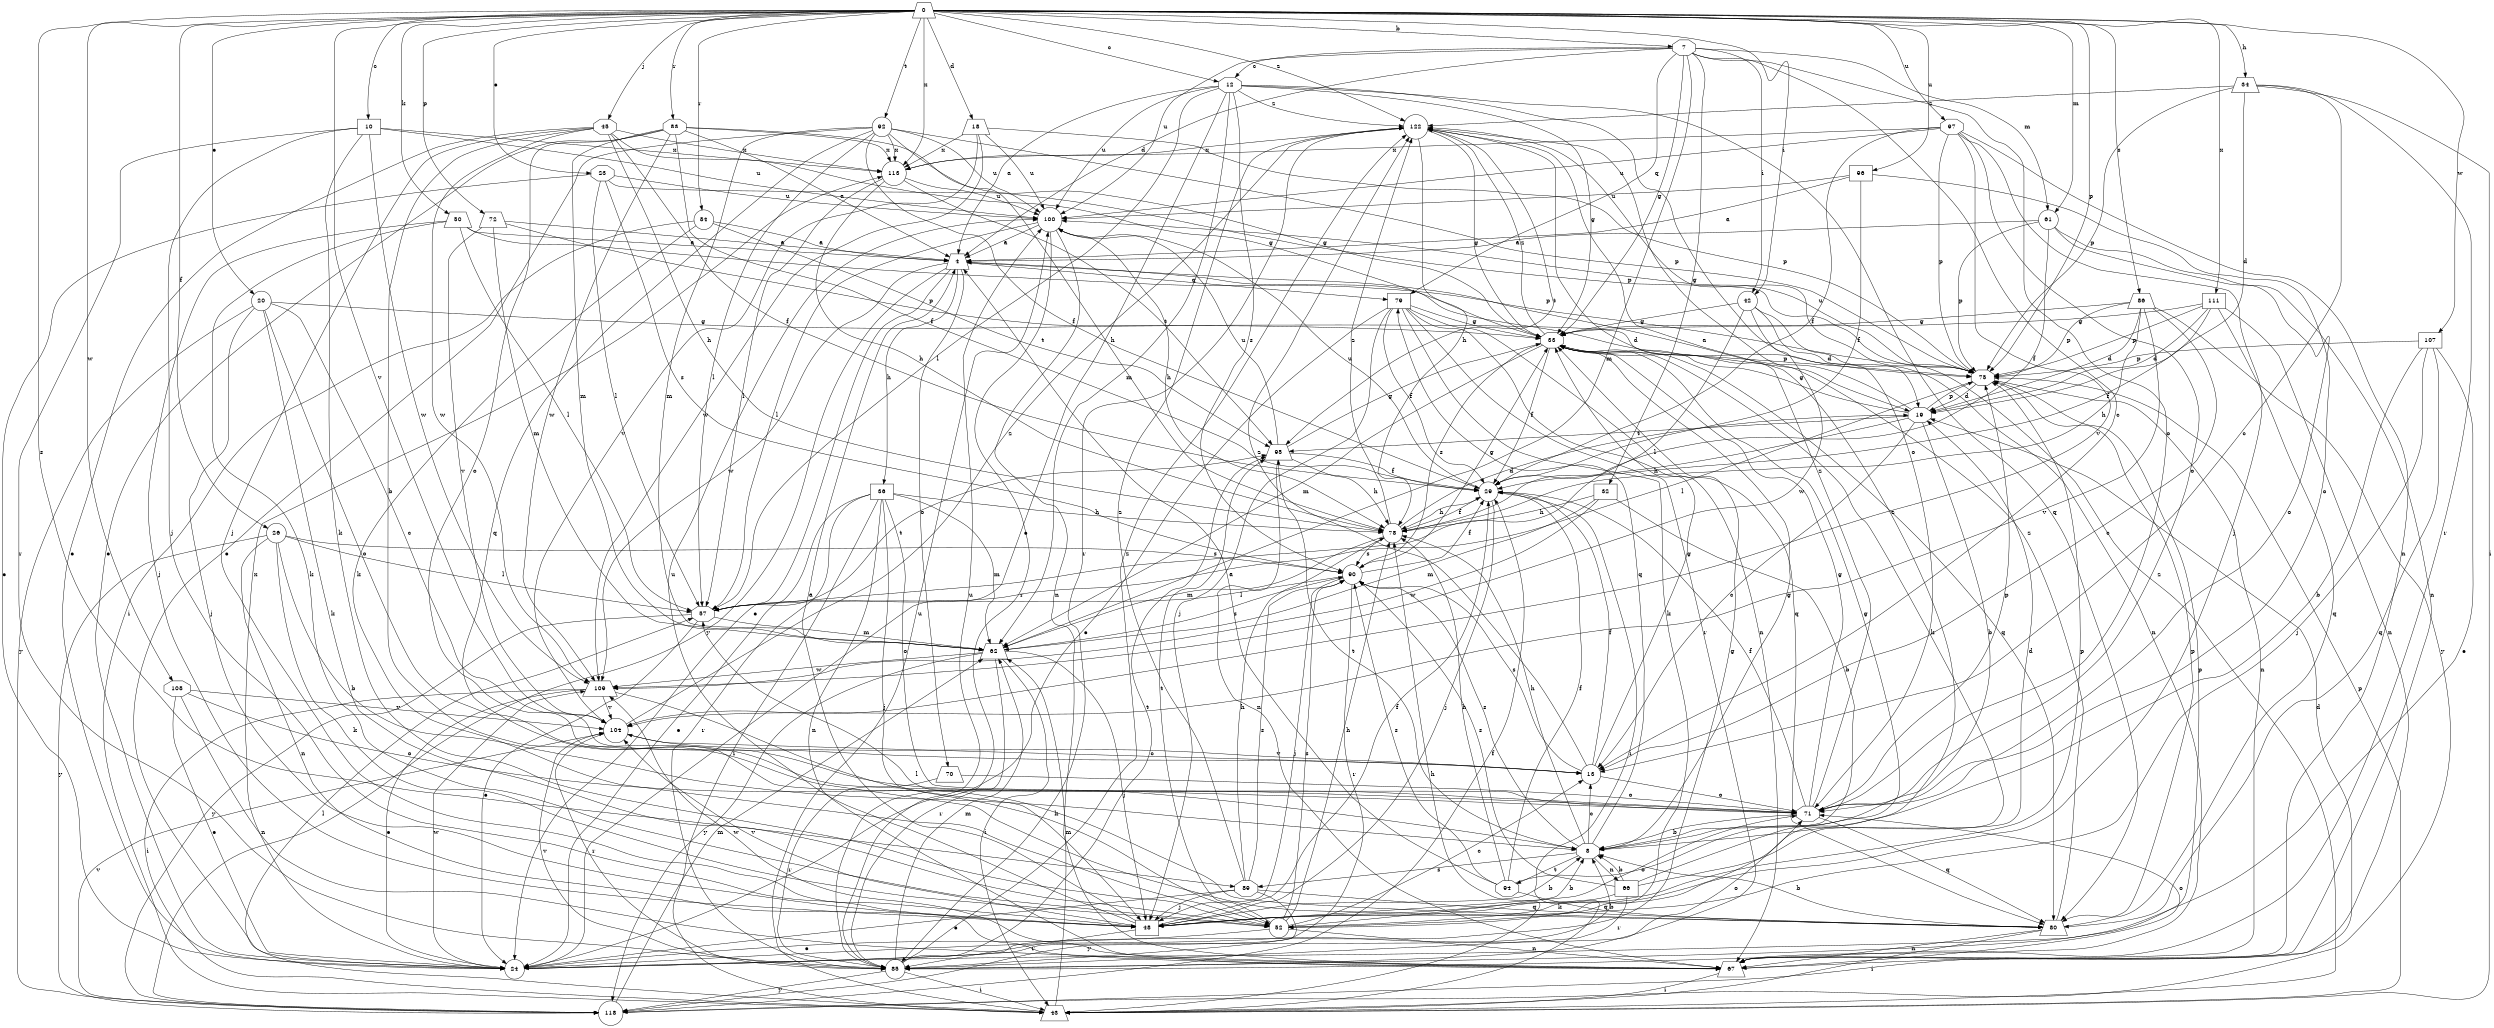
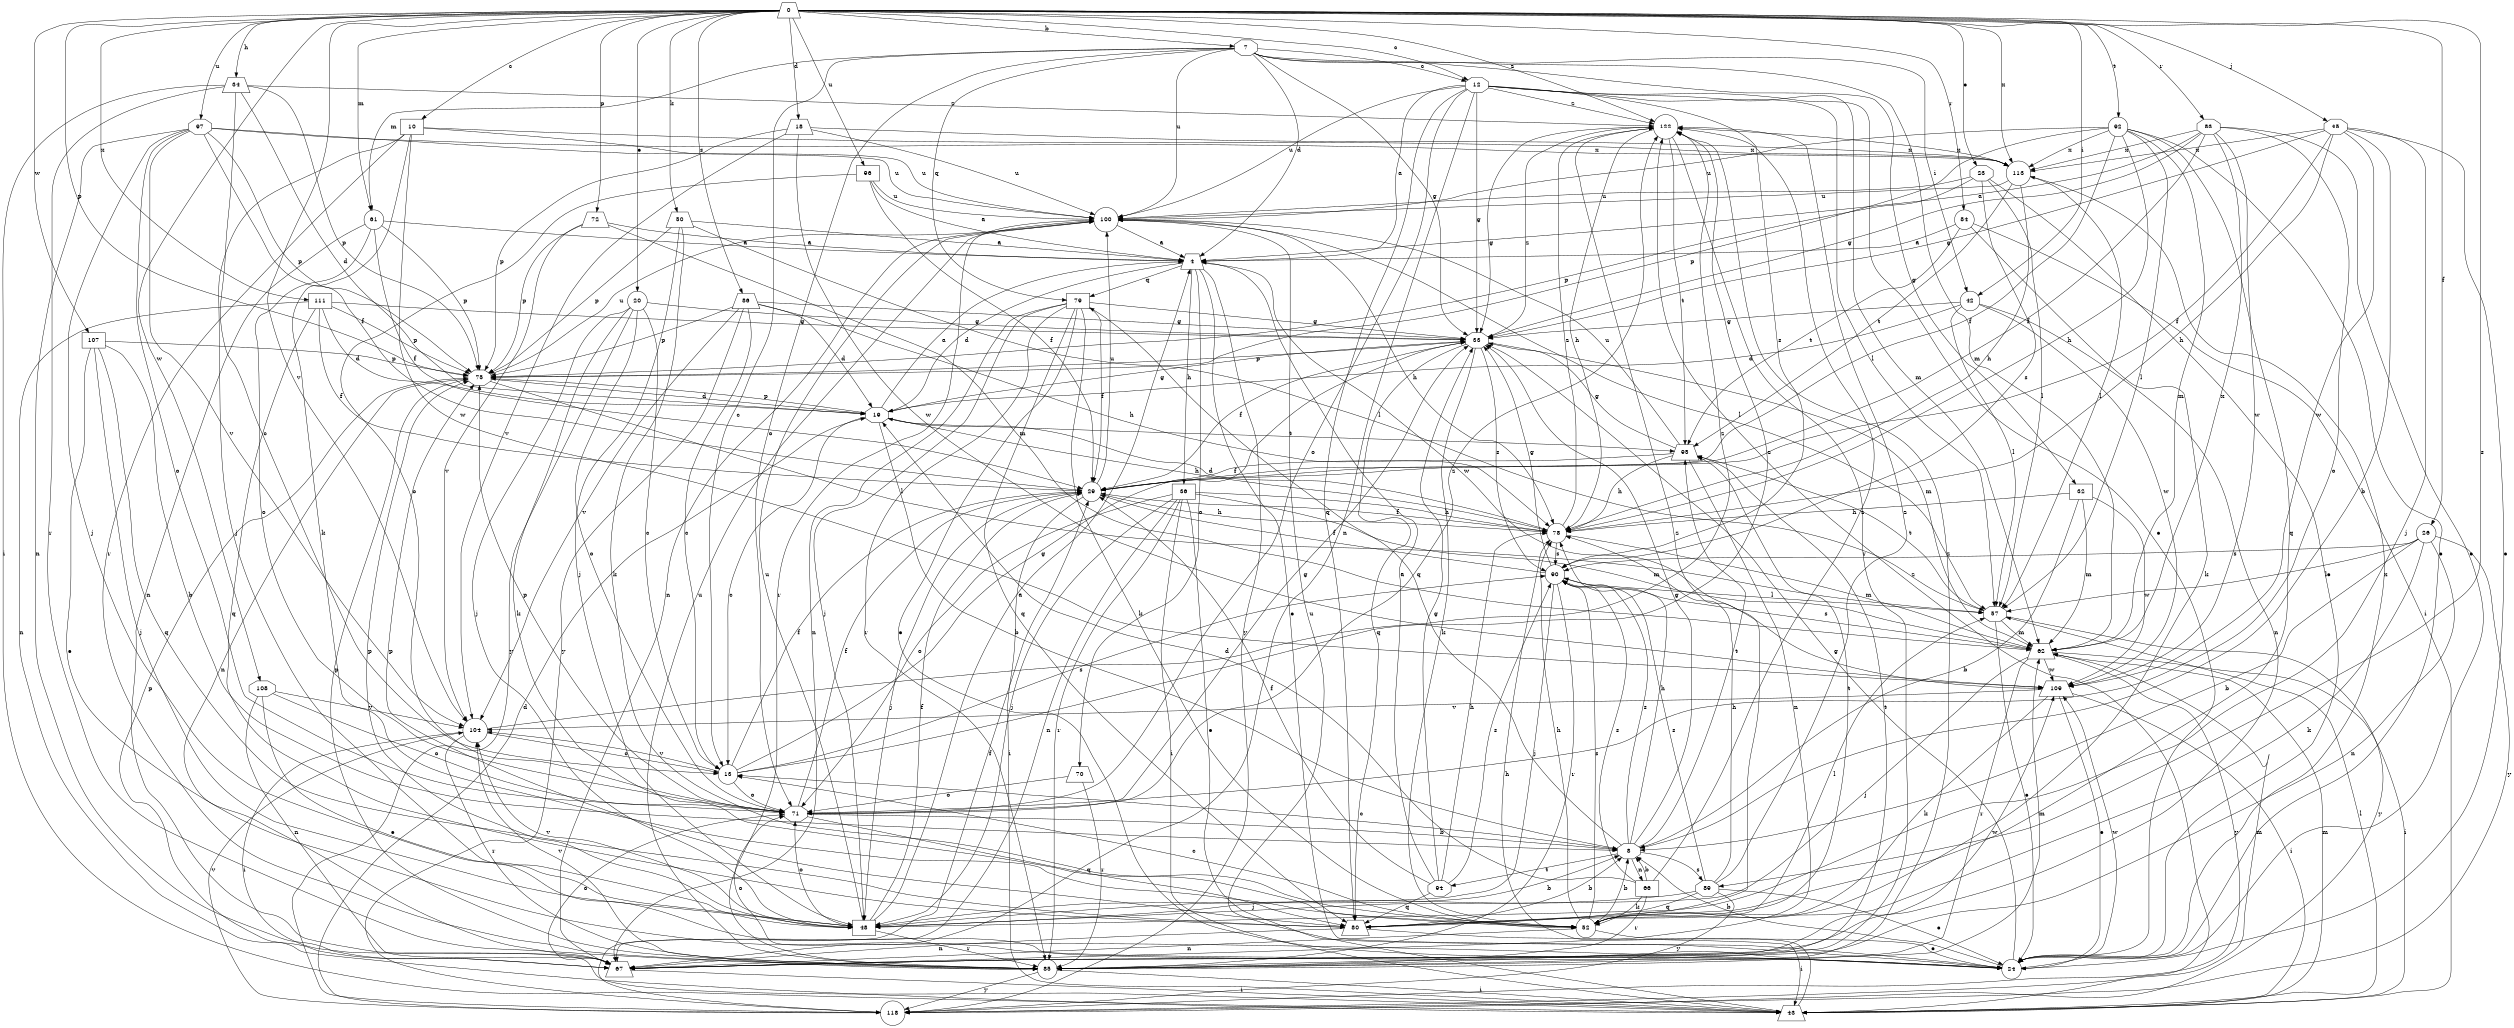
edge "83" -> "62": label "m" -> "x"
edge "12" -> "67": added, label "n"
edge "104" -> "43": added, label "i"
